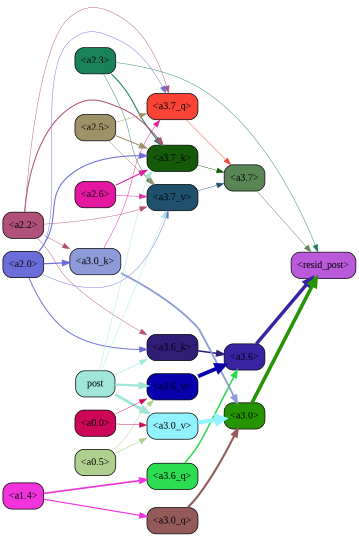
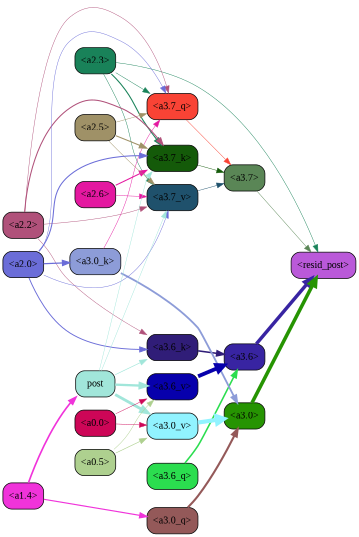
edge "<a2.3>" -> "<a3.7_q>": added
edge "<a2.2>" -> "<a3.0_k>": removed
edge "<a1.4>" -> "<a3.6_q>": now "<a1.4>" -> "post"
